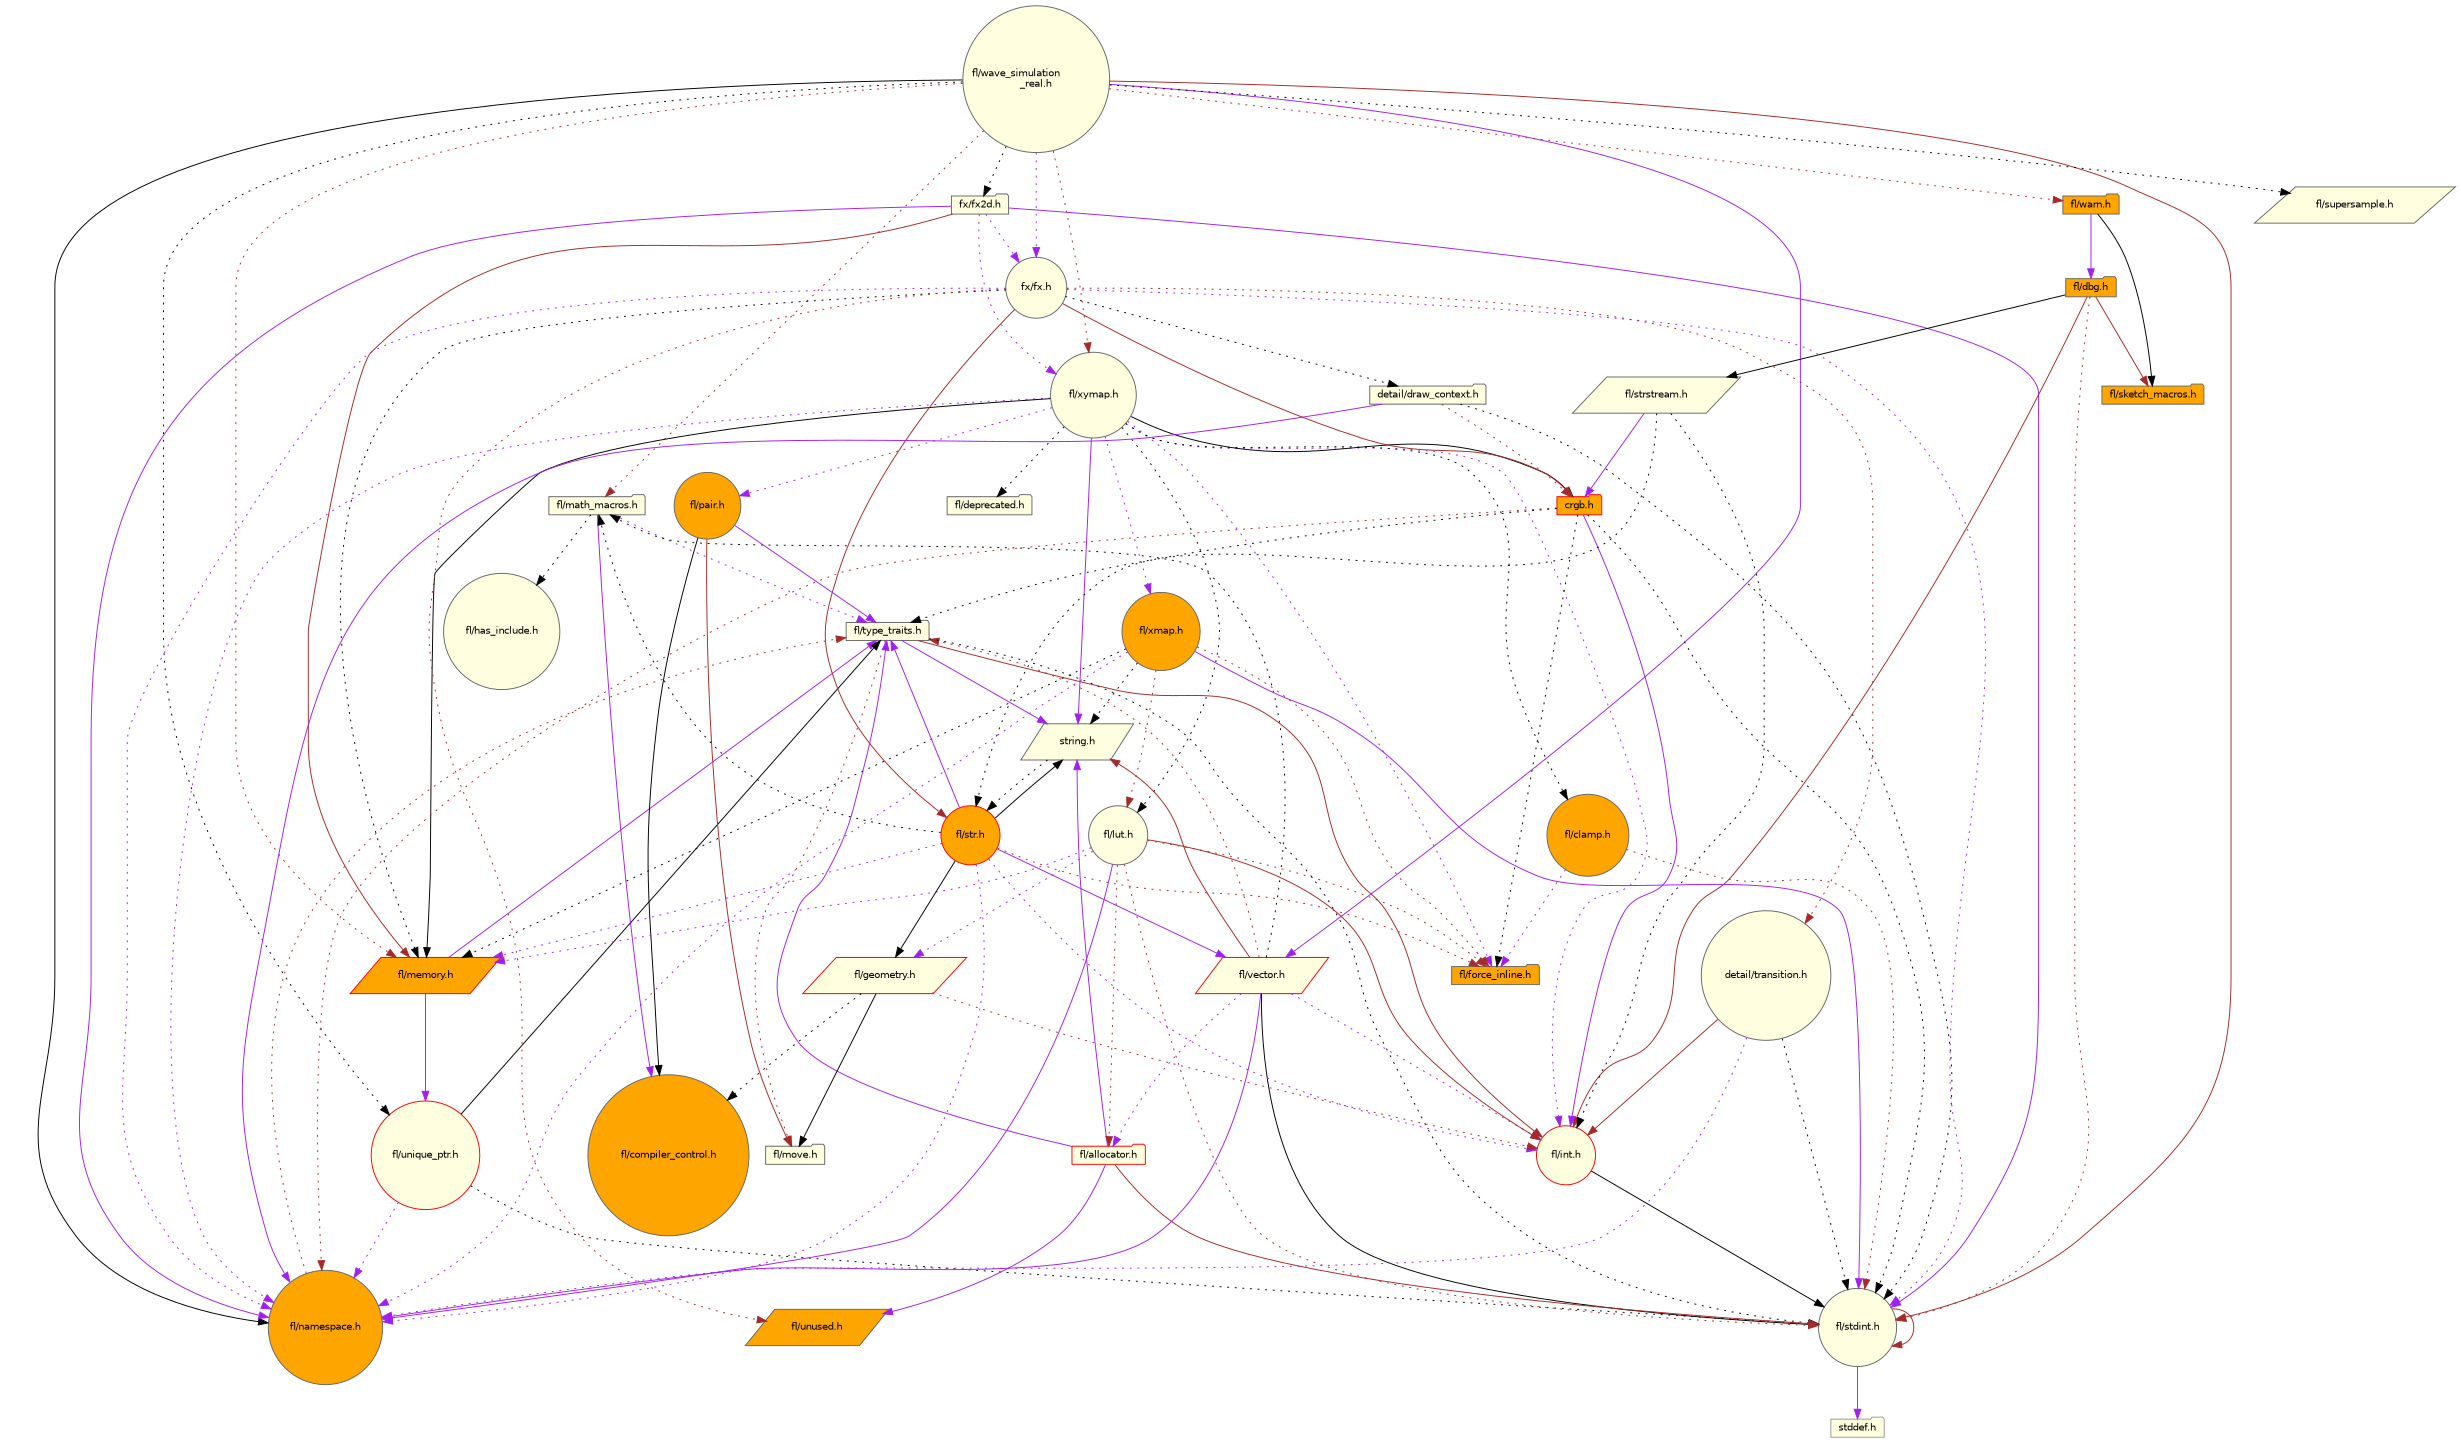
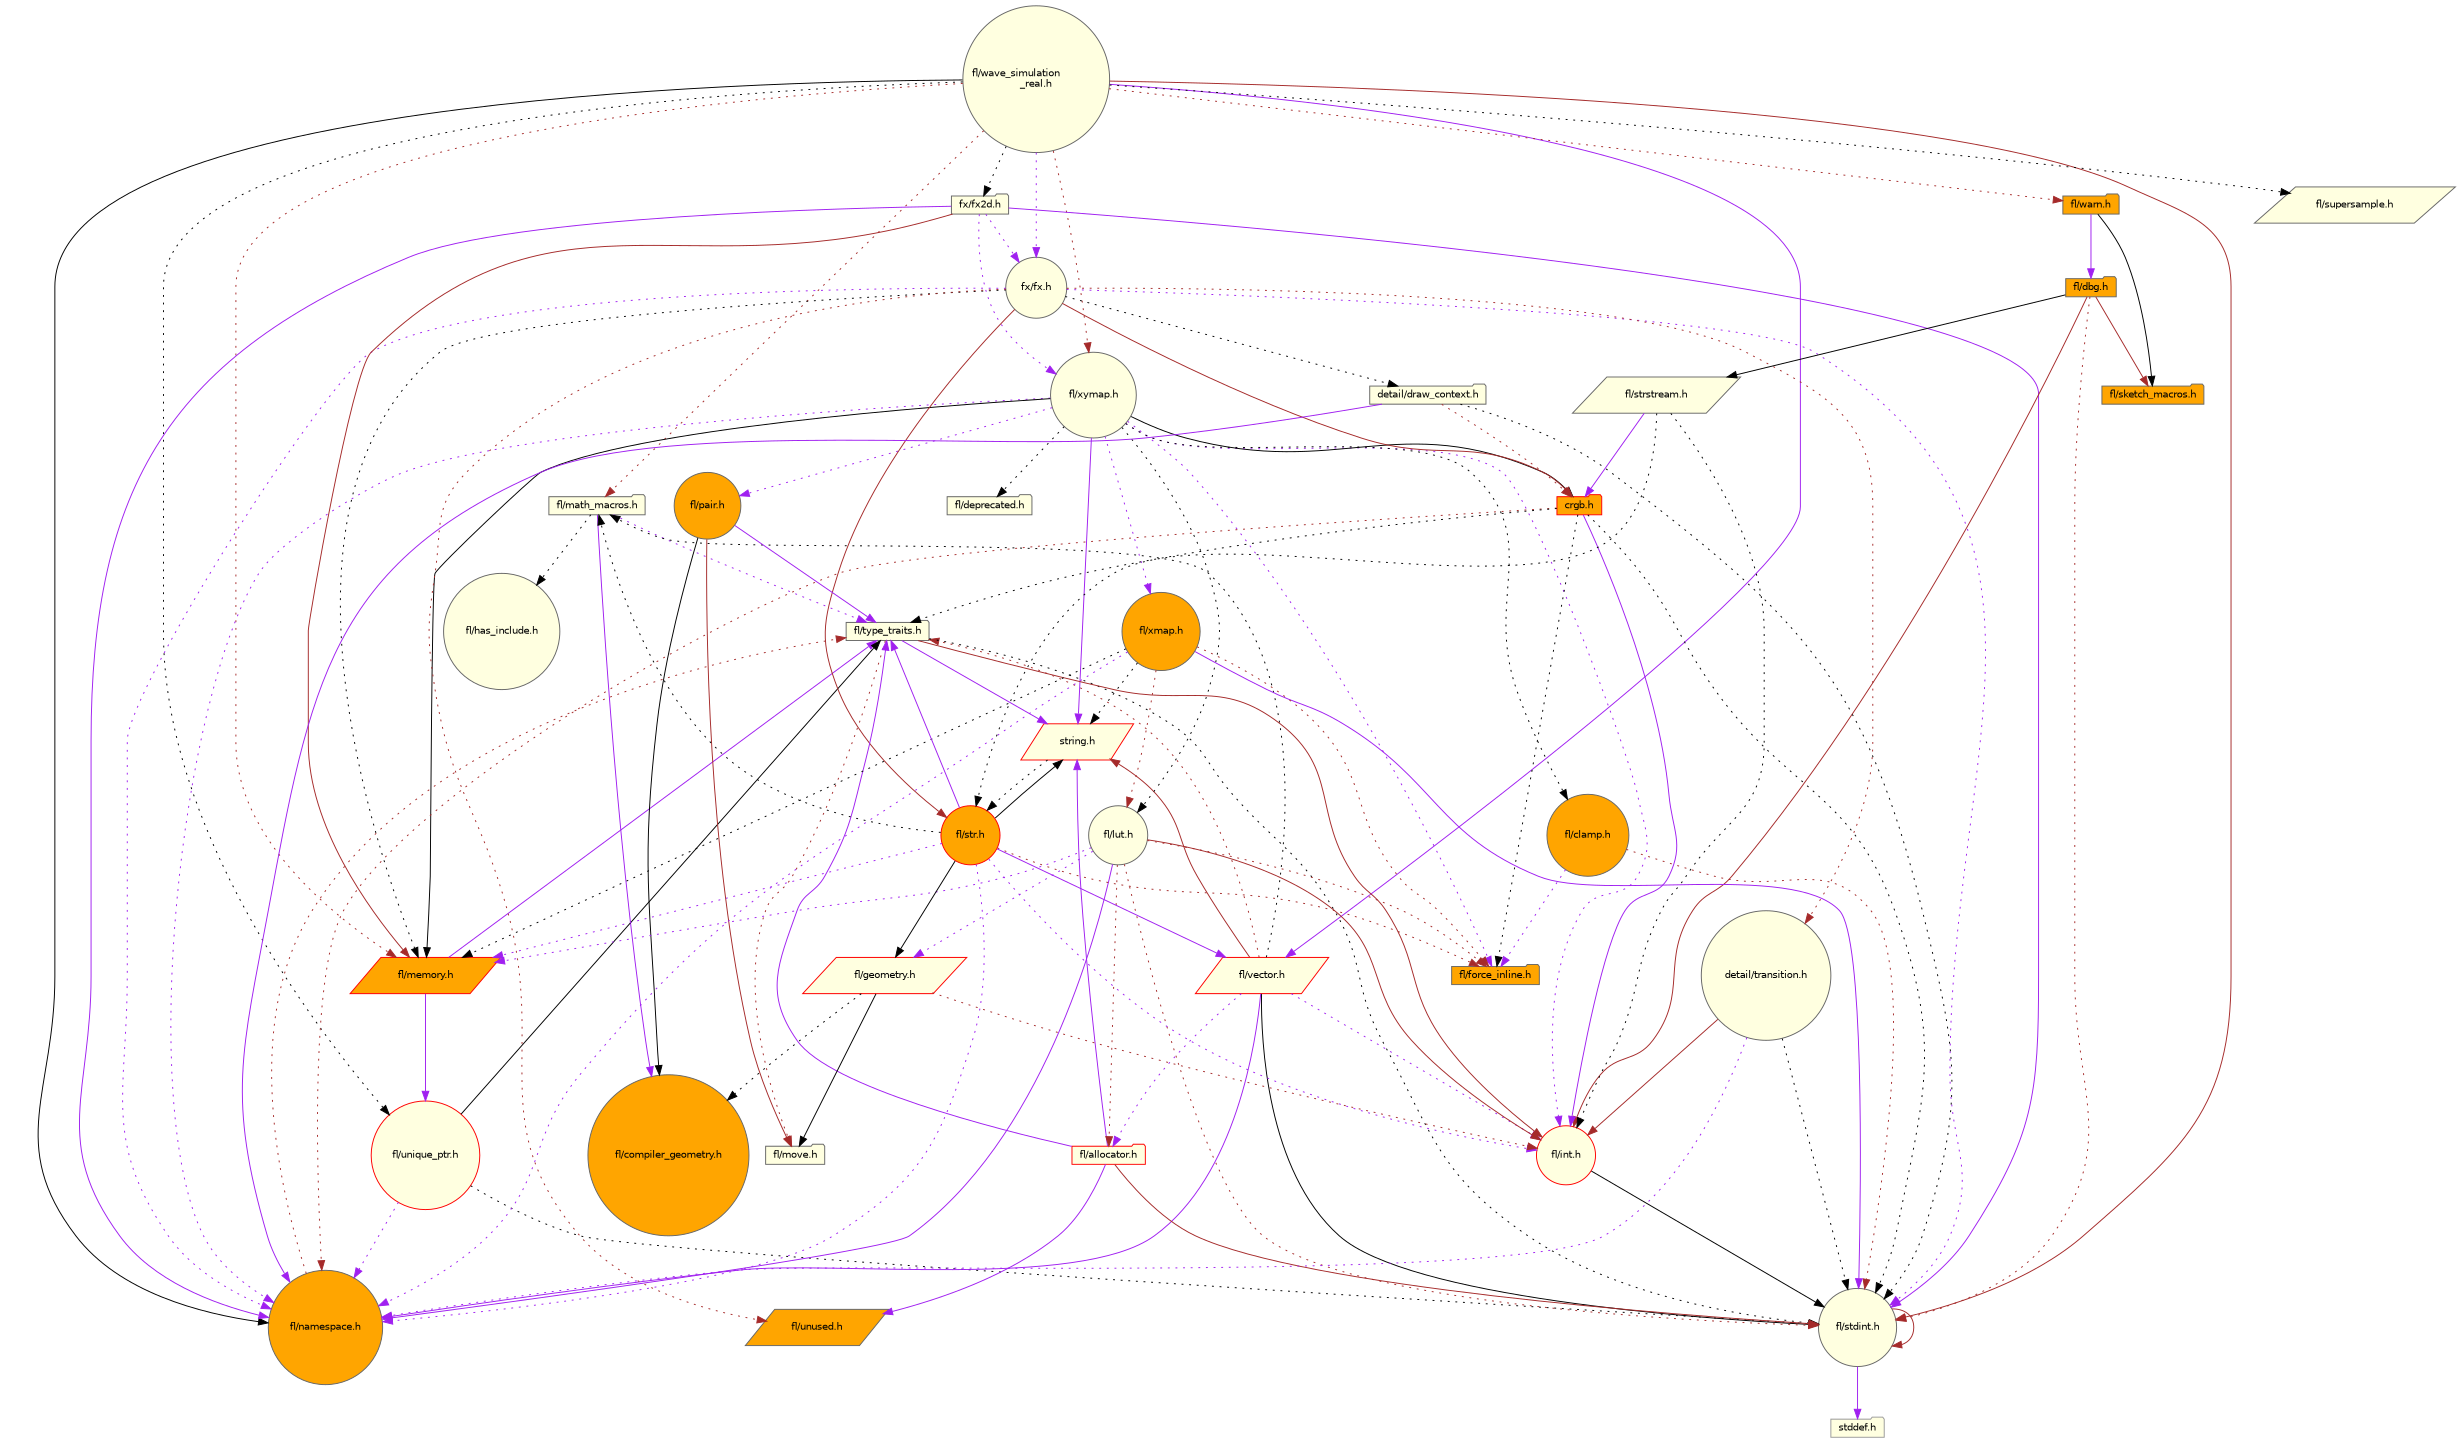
node "string.h": color grey40 -> red
node "fl/compiler_control.h": label "fl/compiler_control.h" -> "fl/compiler_geometry.h"
